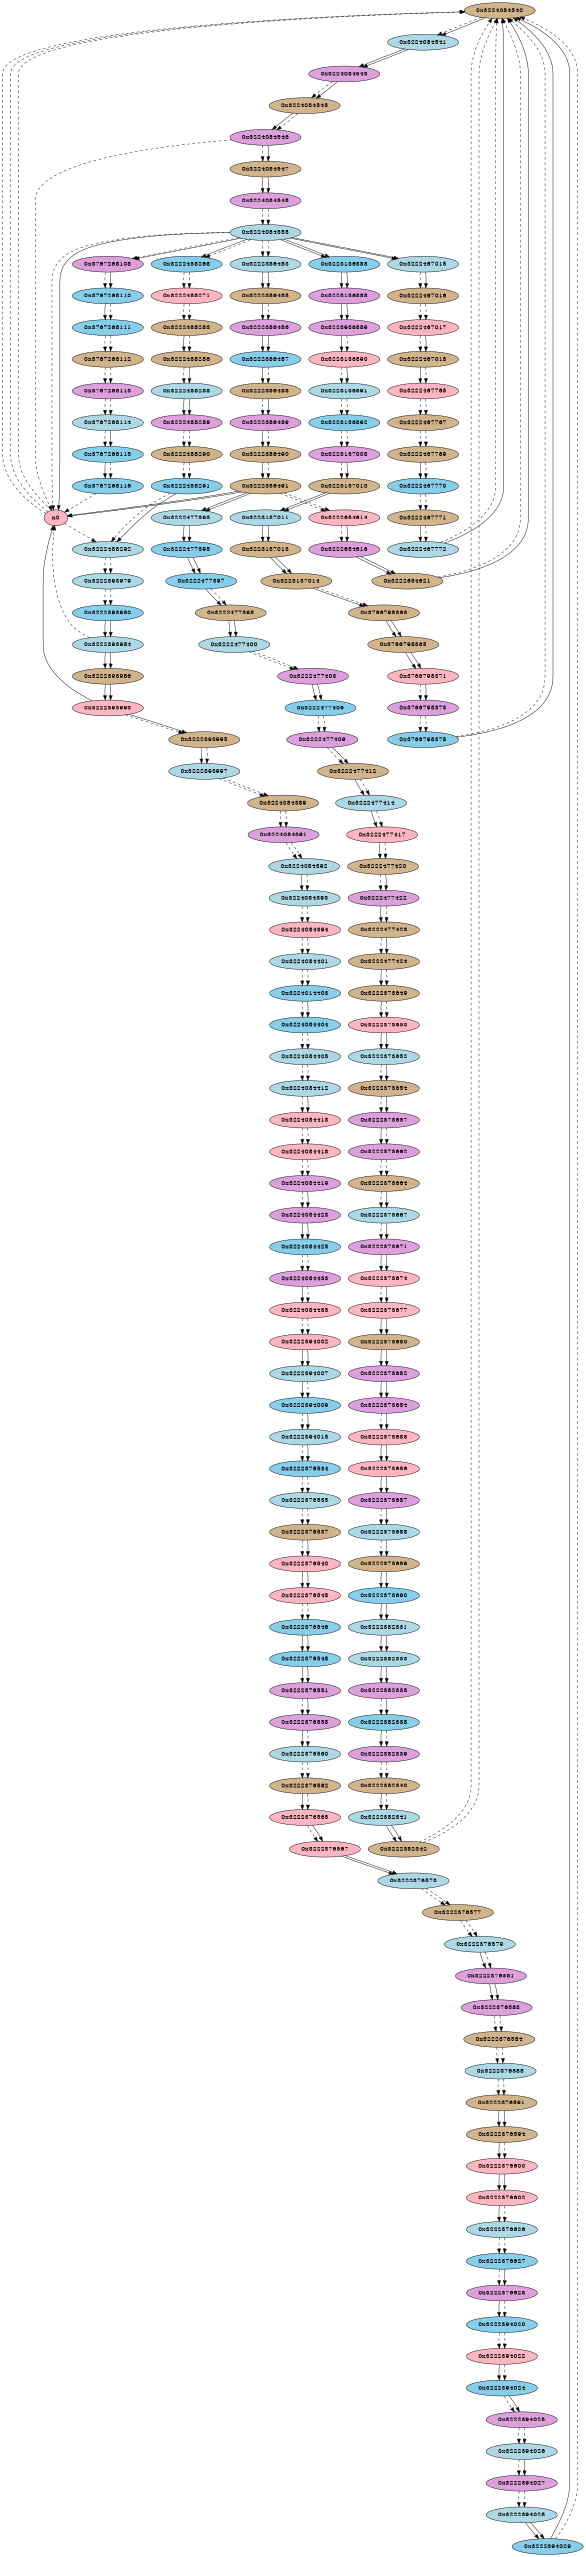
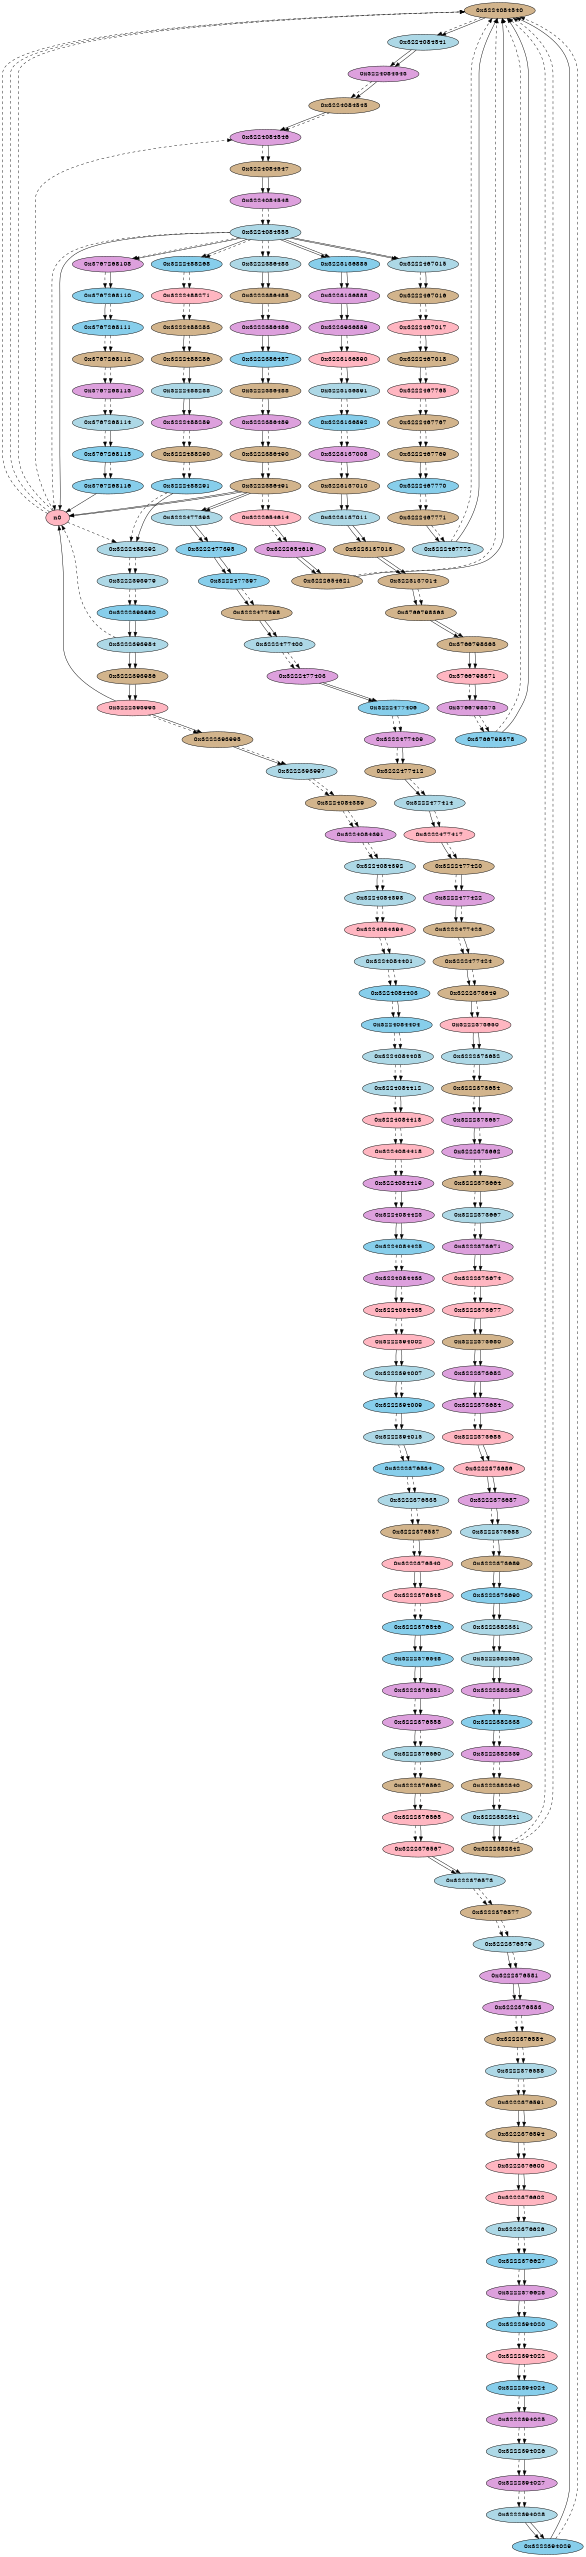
edge "0x3224084546" -> "n0": reversed
edge "0x3767268116" -> "n0": style dashed -> solid
node "0x3224014403": label "0x3224014403" -> "0x3224084403"
